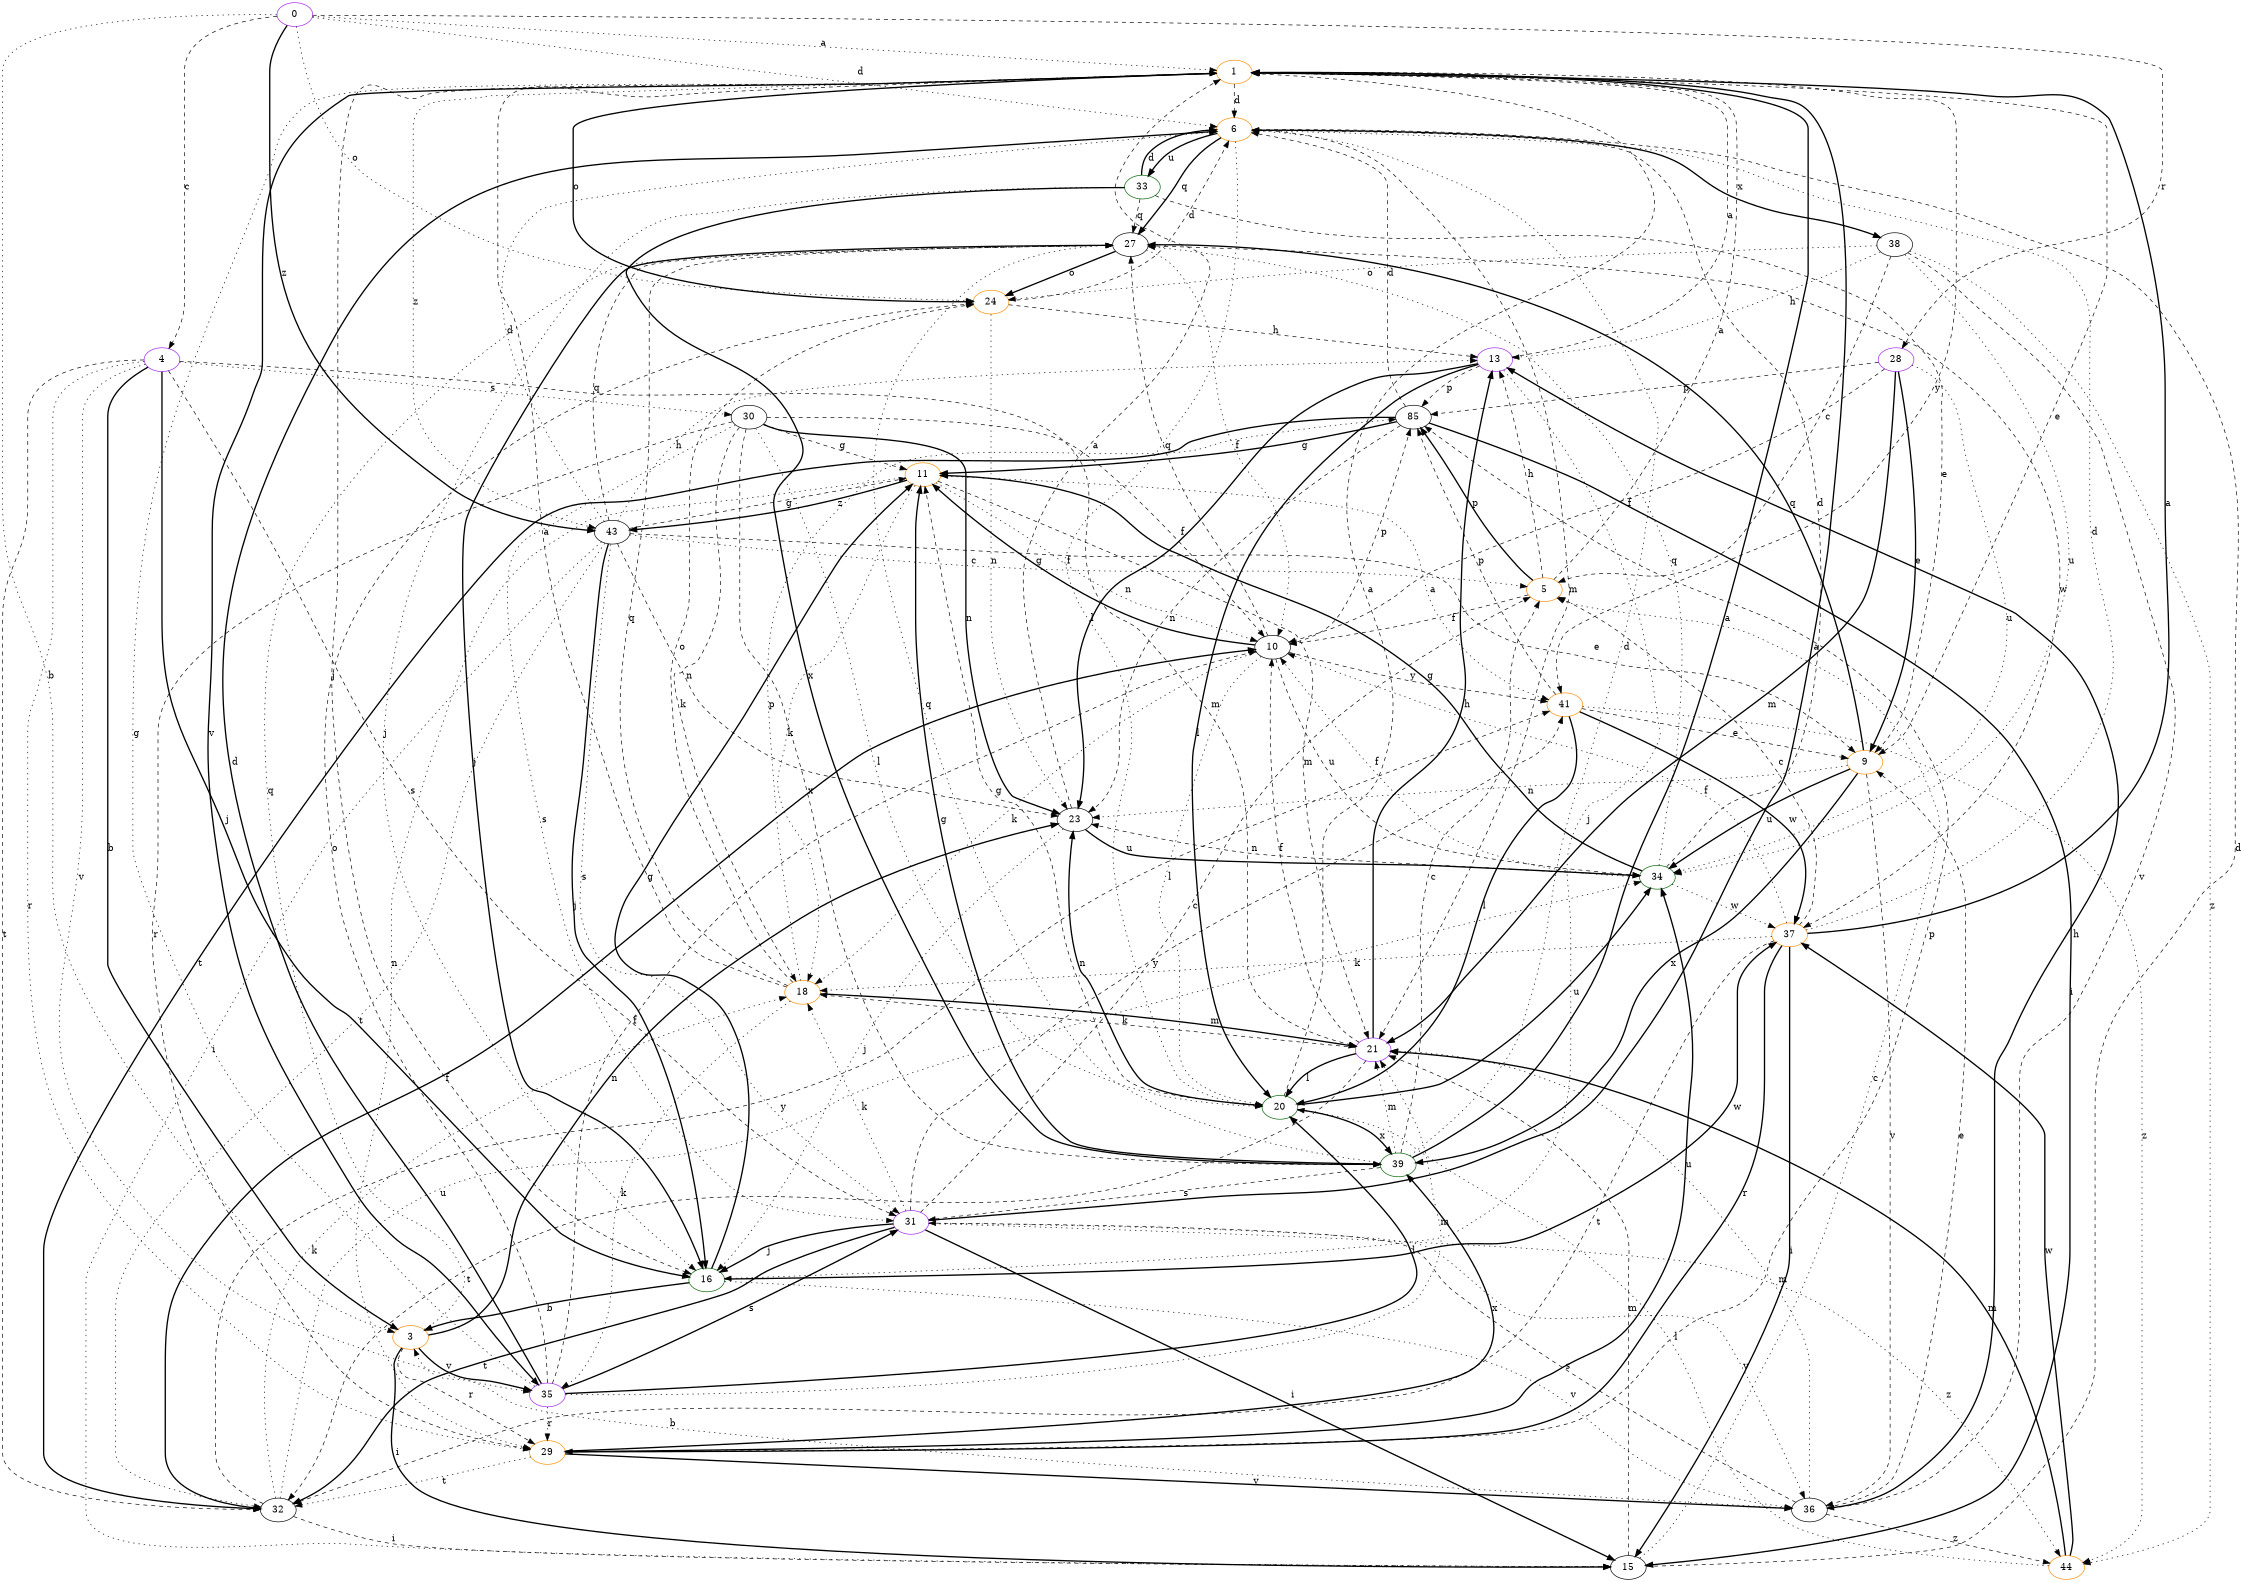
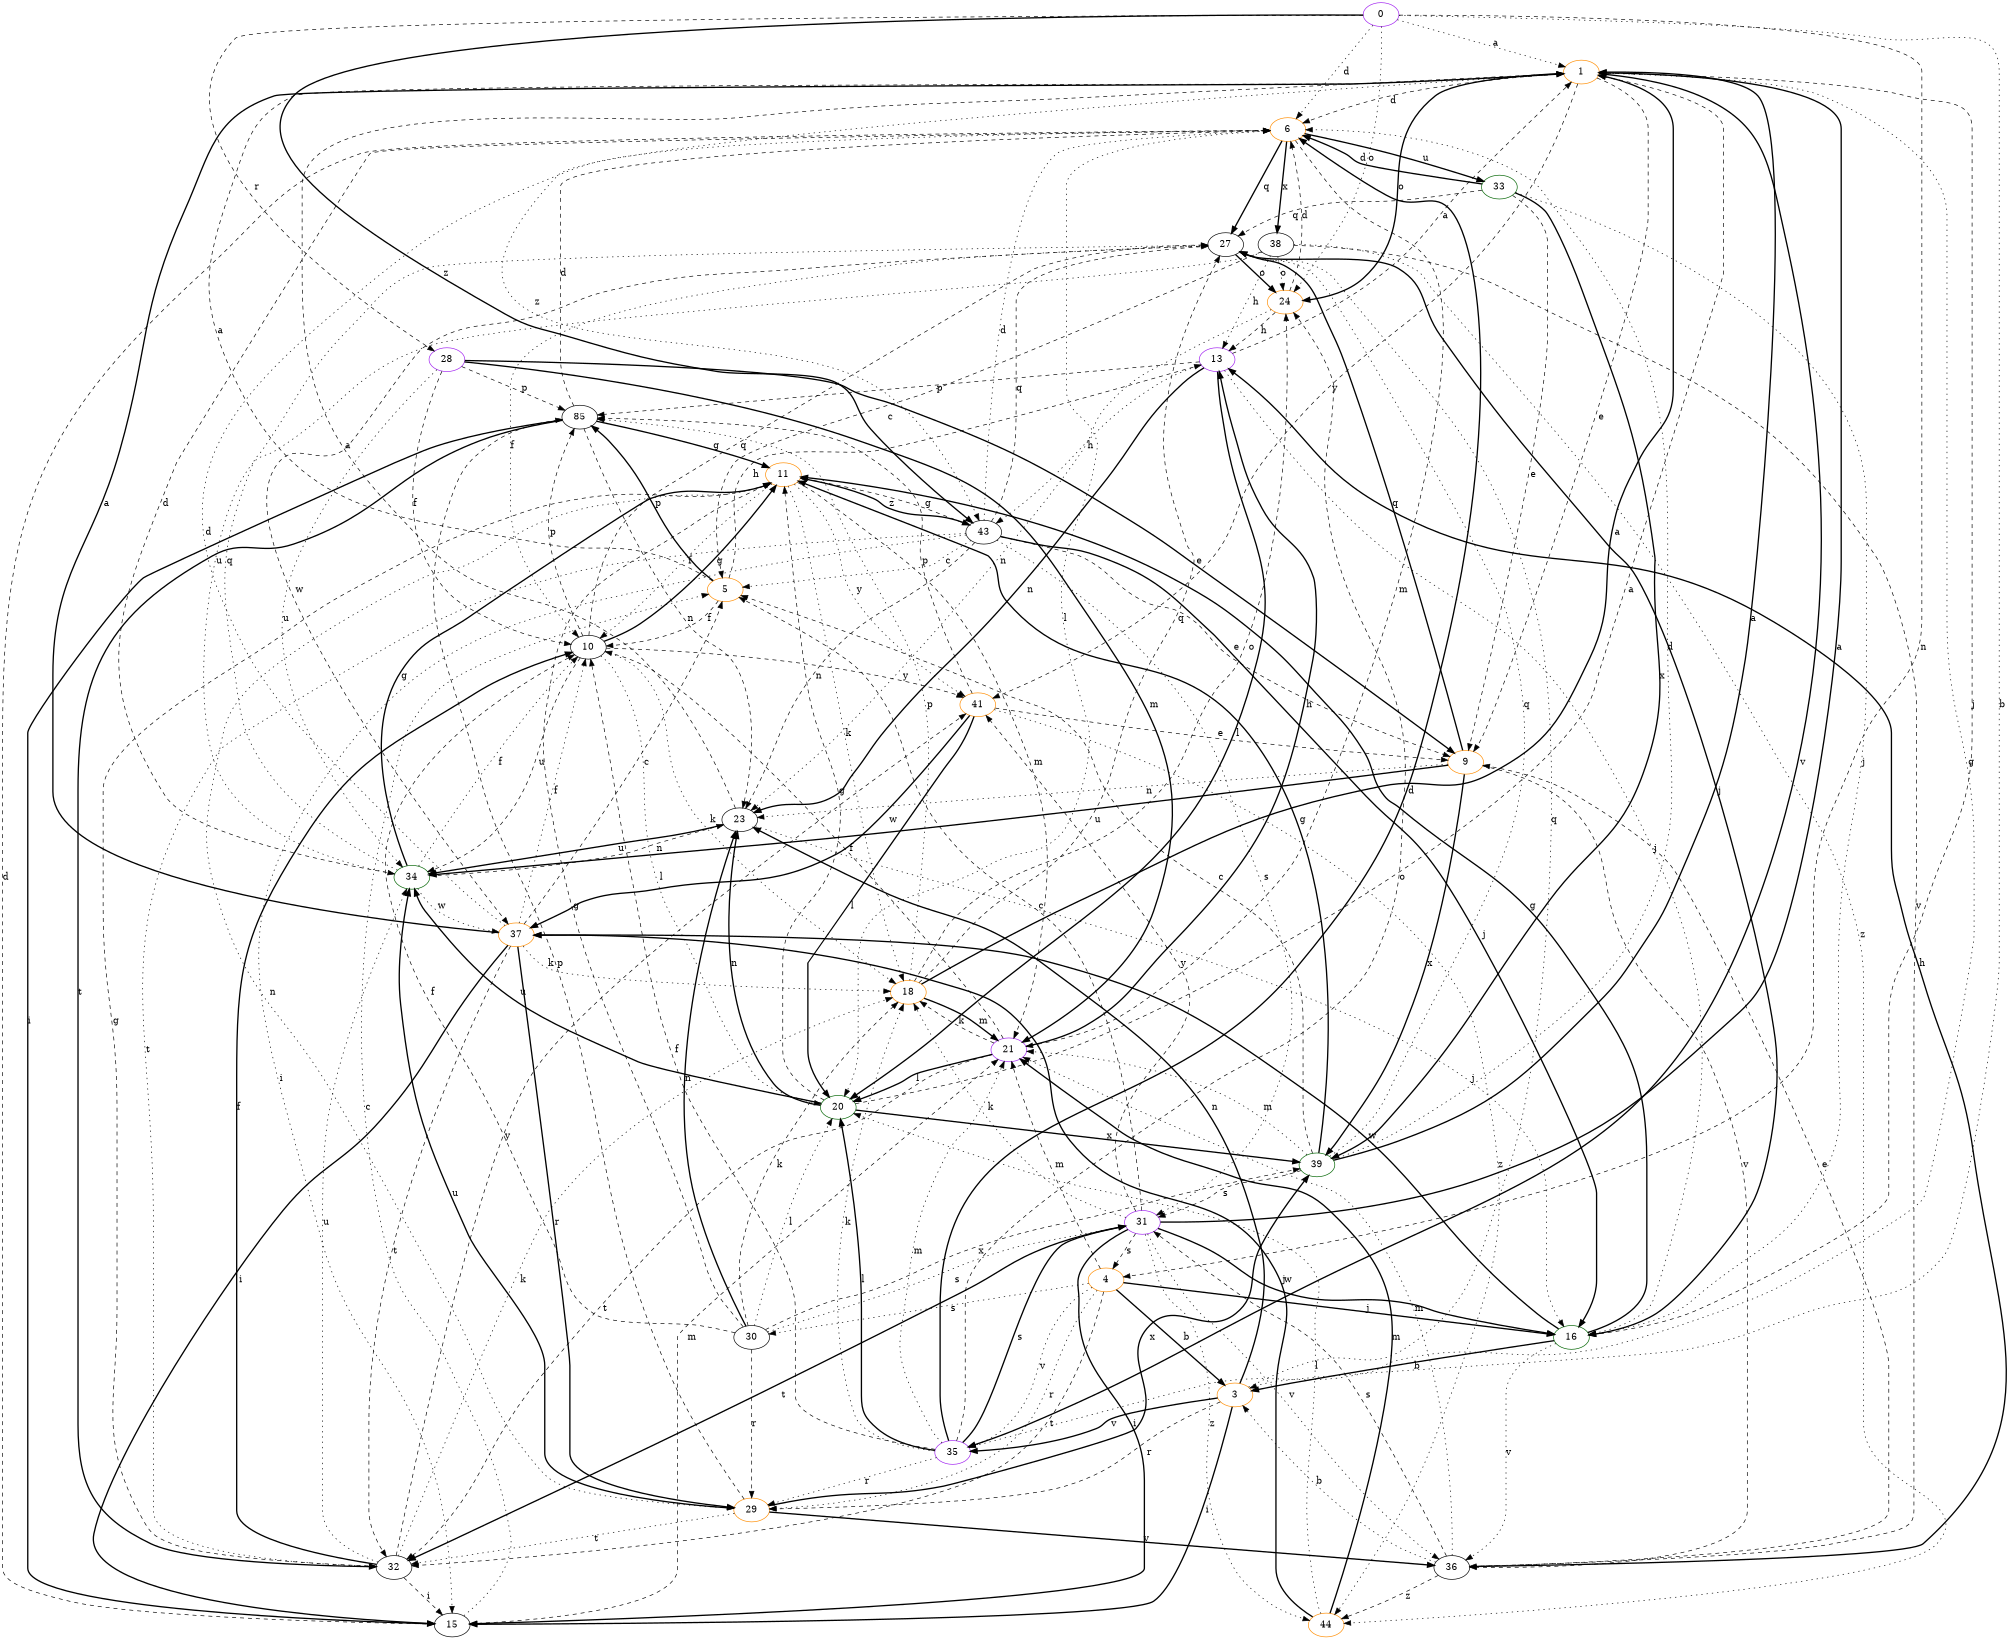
edge "0" -> "4": label "c" -> "n"
edge "18" -> "1": style dashed -> bold
node "4": color purple -> darkorange
edge "43" -> "13": reversed
edge "11" -> "41": label "a" -> "y"
edge "4" -> "31": reversed
edge "32" -> "11": added, label "g"
edge "18" -> "35": reversed
